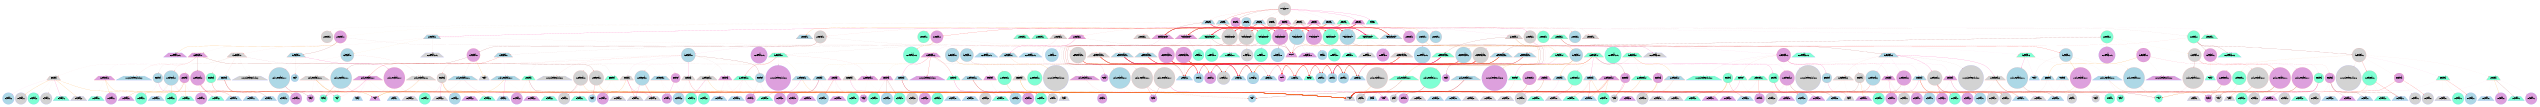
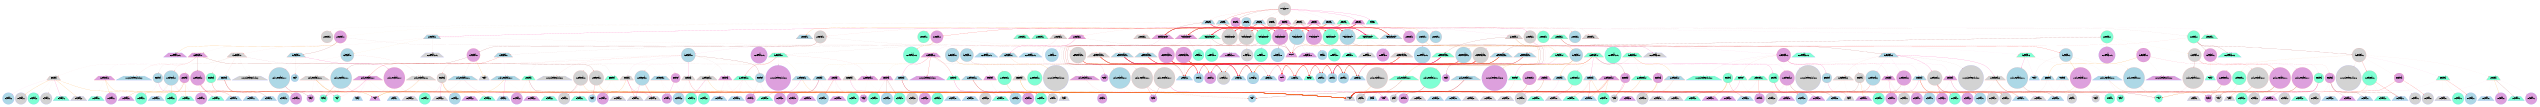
node "RooRealVar UncMVAshape_13TeV_In": fillcolor aquamarine -> plum
